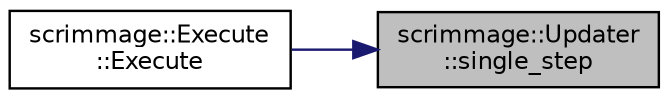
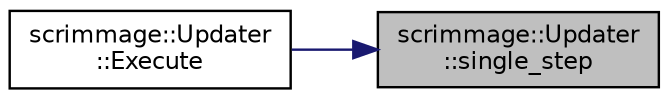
node "scrimmage::Execute ::Execute": label "scrimmage::Execute ::Execute" -> "scrimmage::Updater ::Execute"
